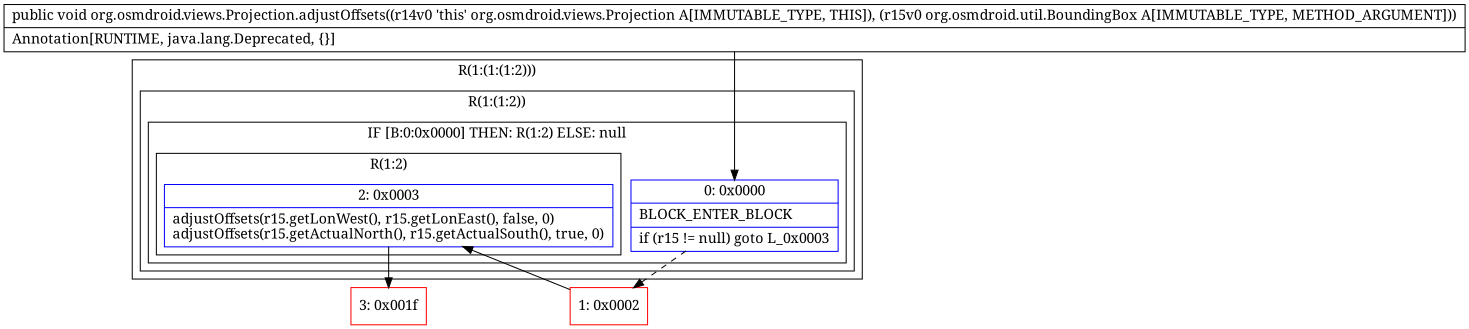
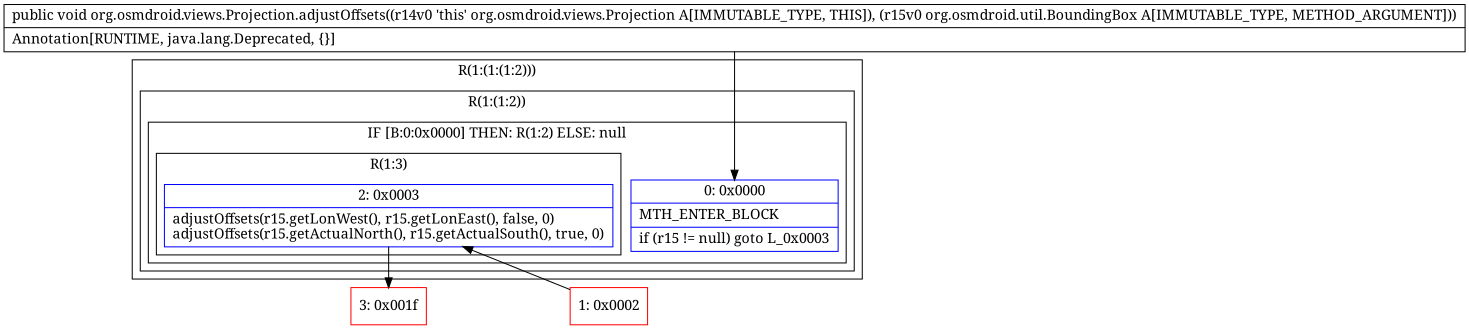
cluster "R(1:2)": label "R(1:2)" -> "R(1:3)"
node "0: 0x0000": text "BLOCK_ENTER_BLOCK" -> "MTH_ENTER_BLOCK"
edge "0: 0x0000" -> "1: 0x0002": removed
